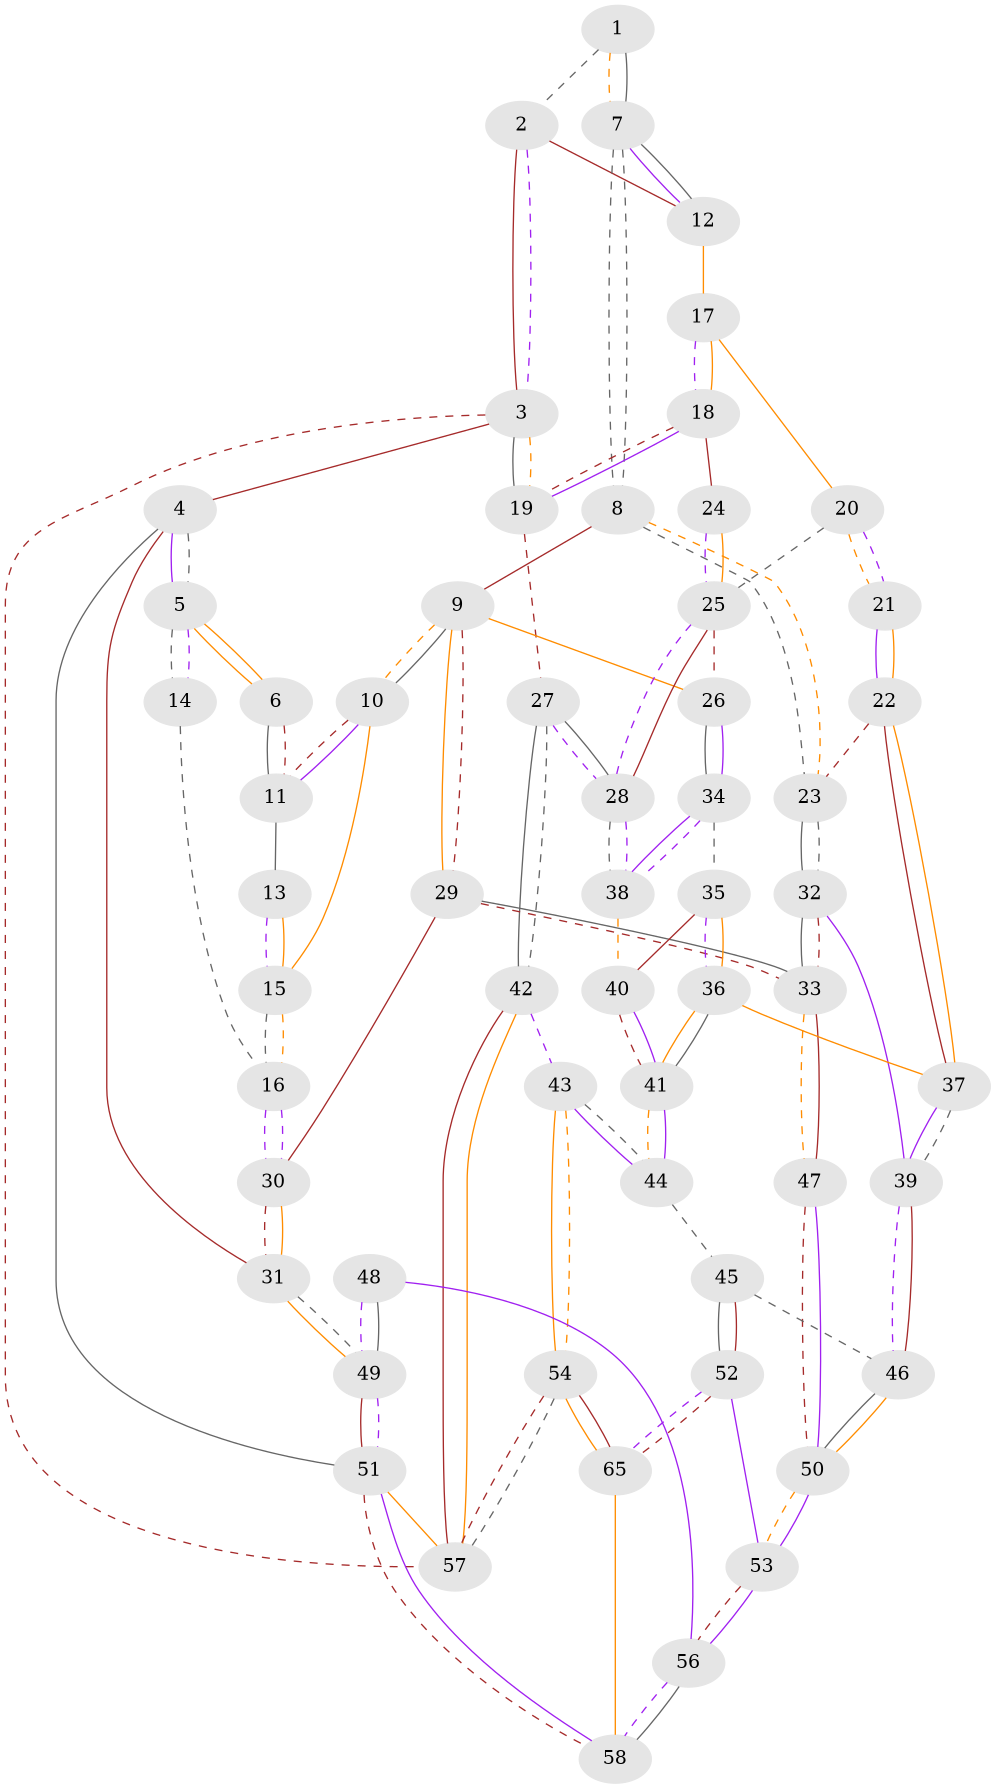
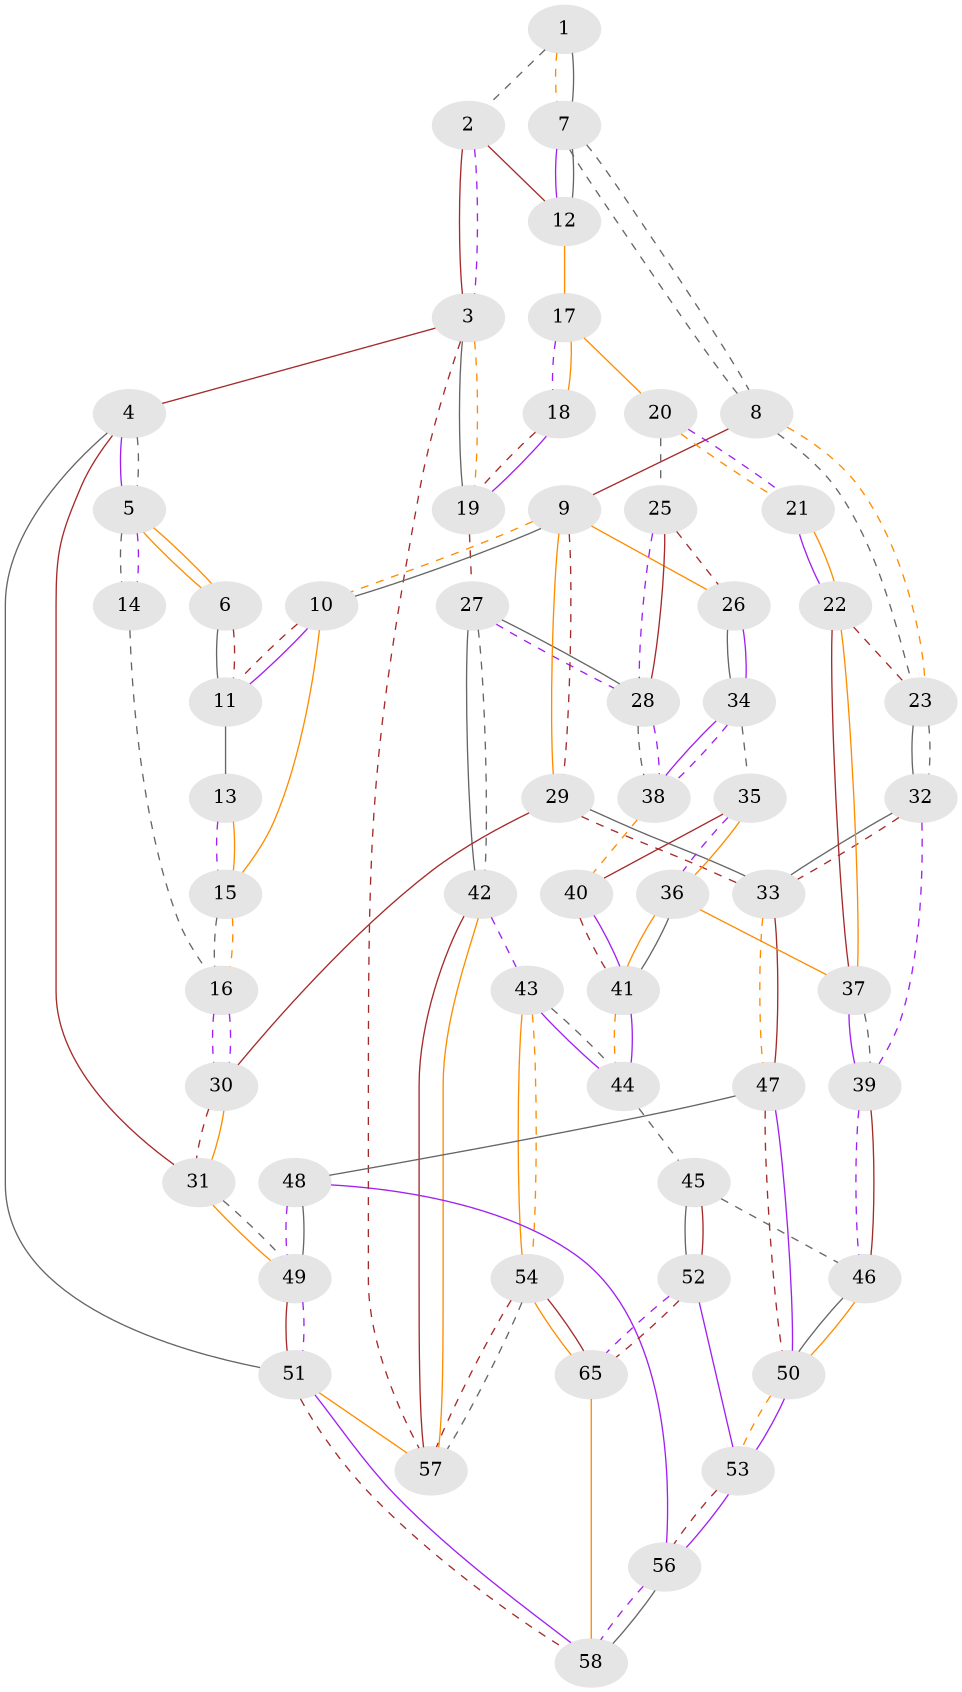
node "24": removed
edge "32" -- "39": style solid -> dashed
edge "47" -- "48": added
